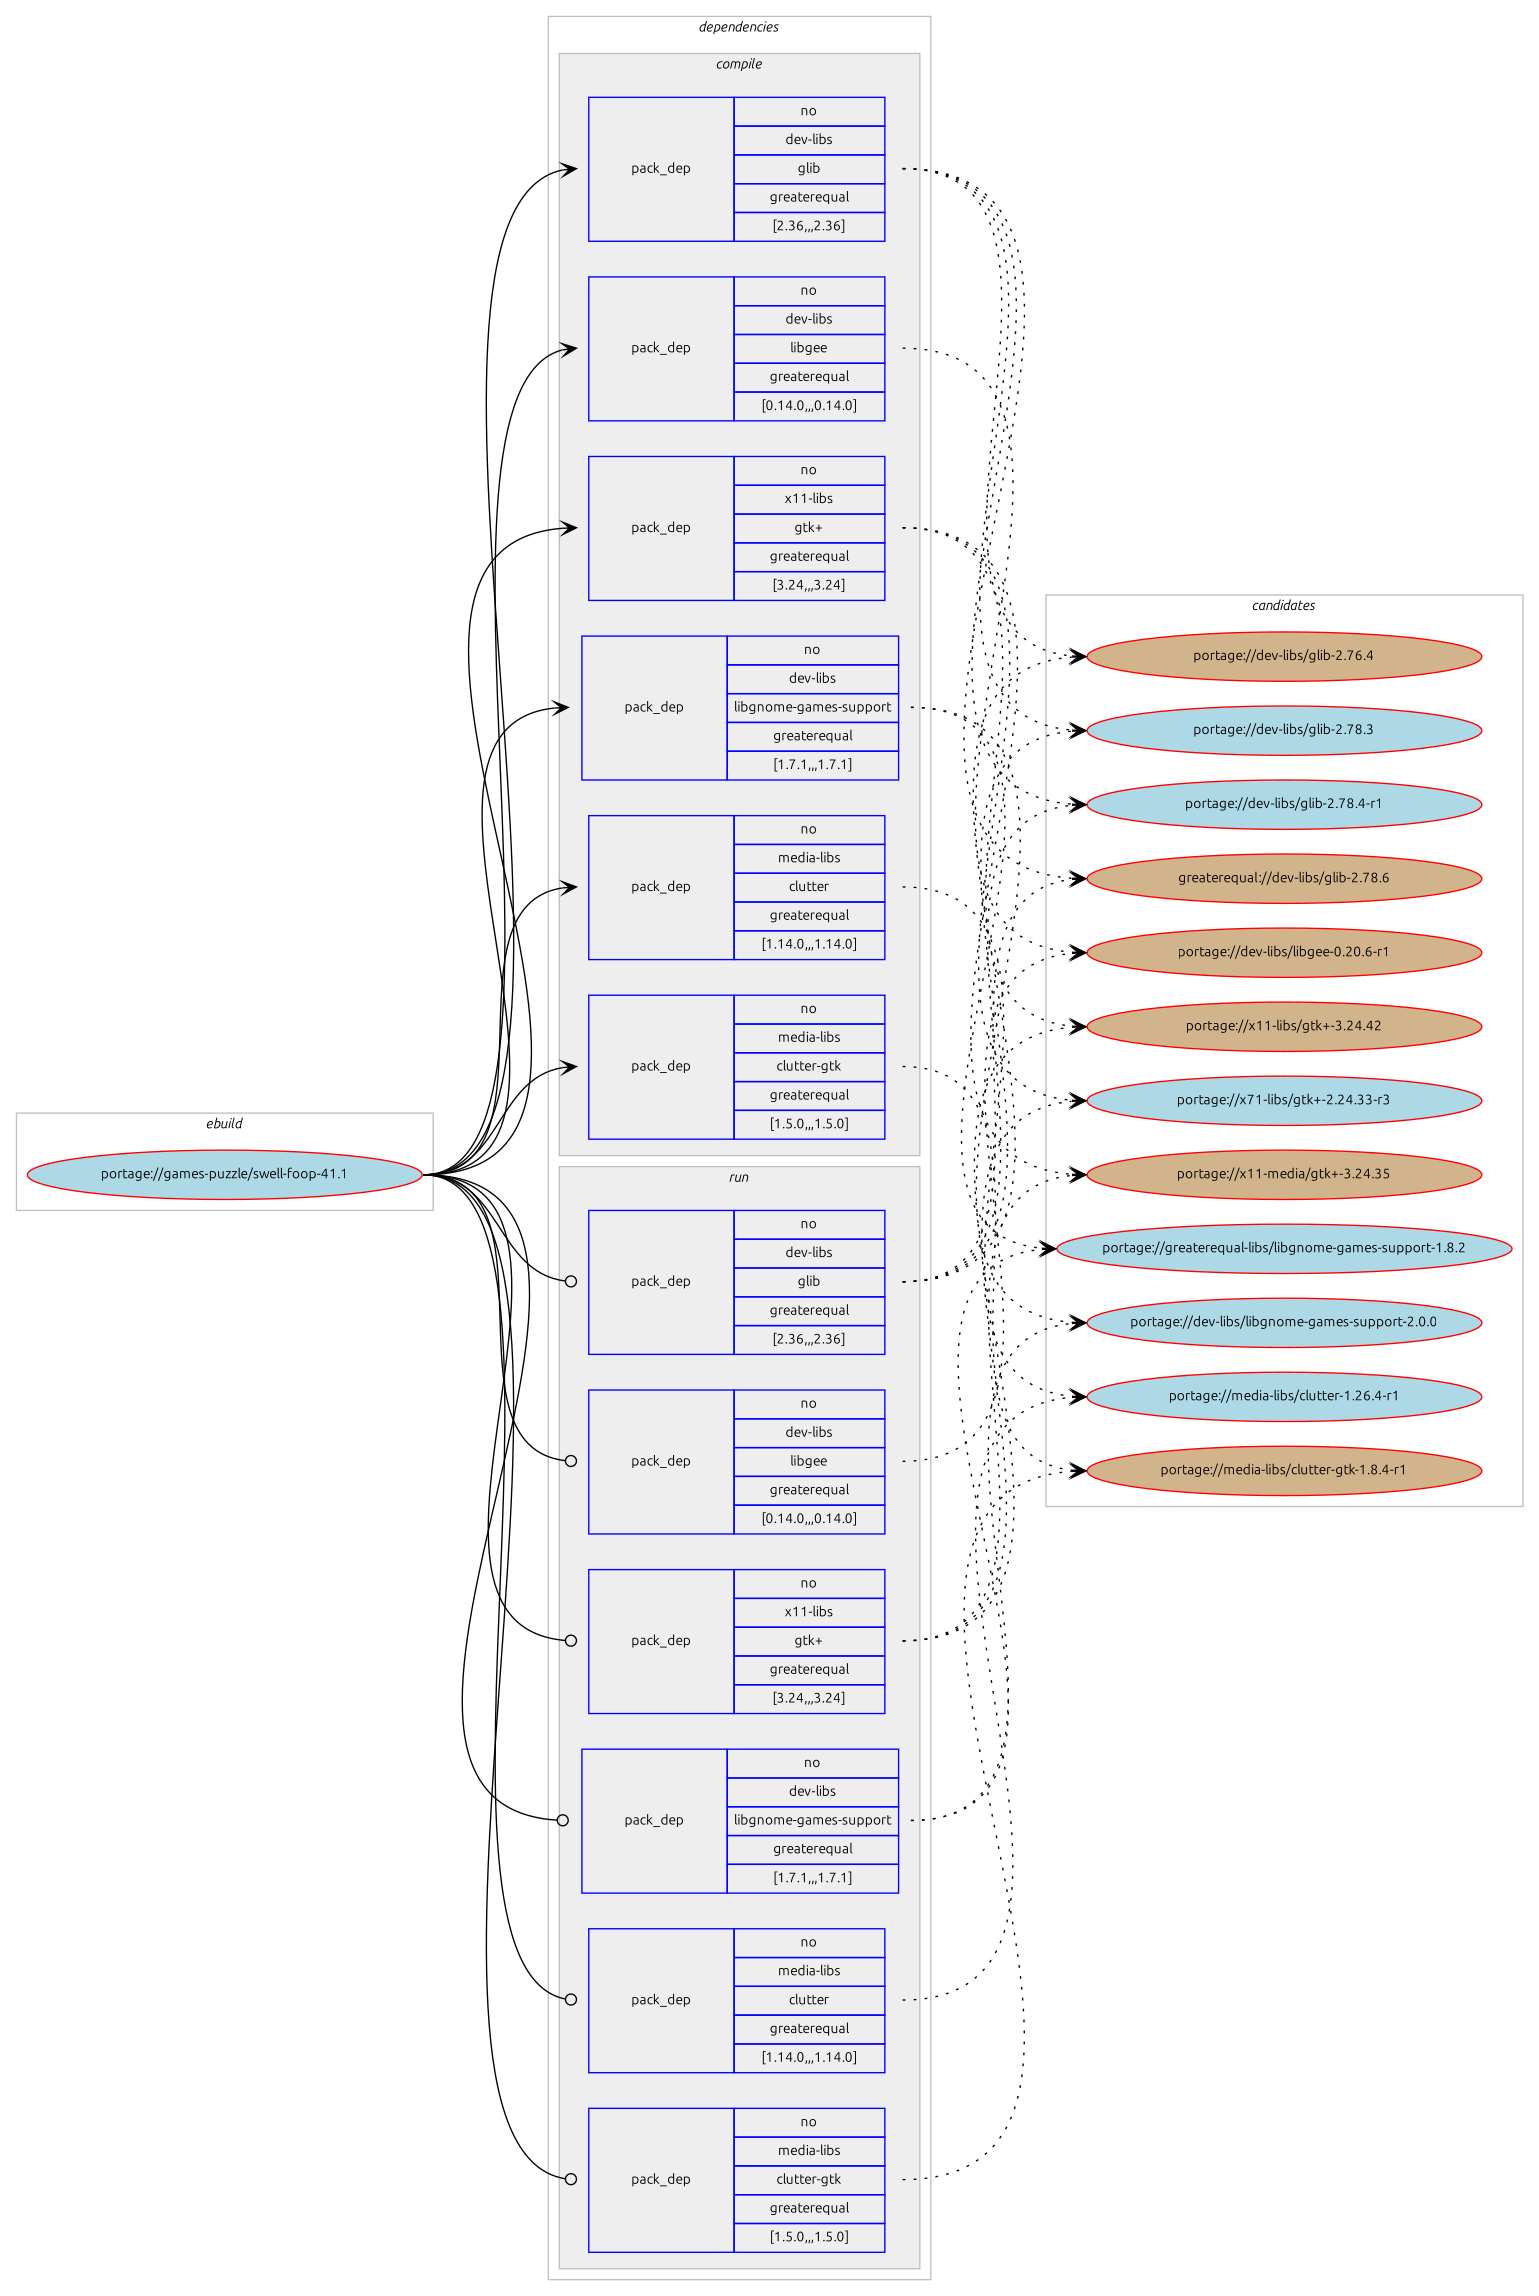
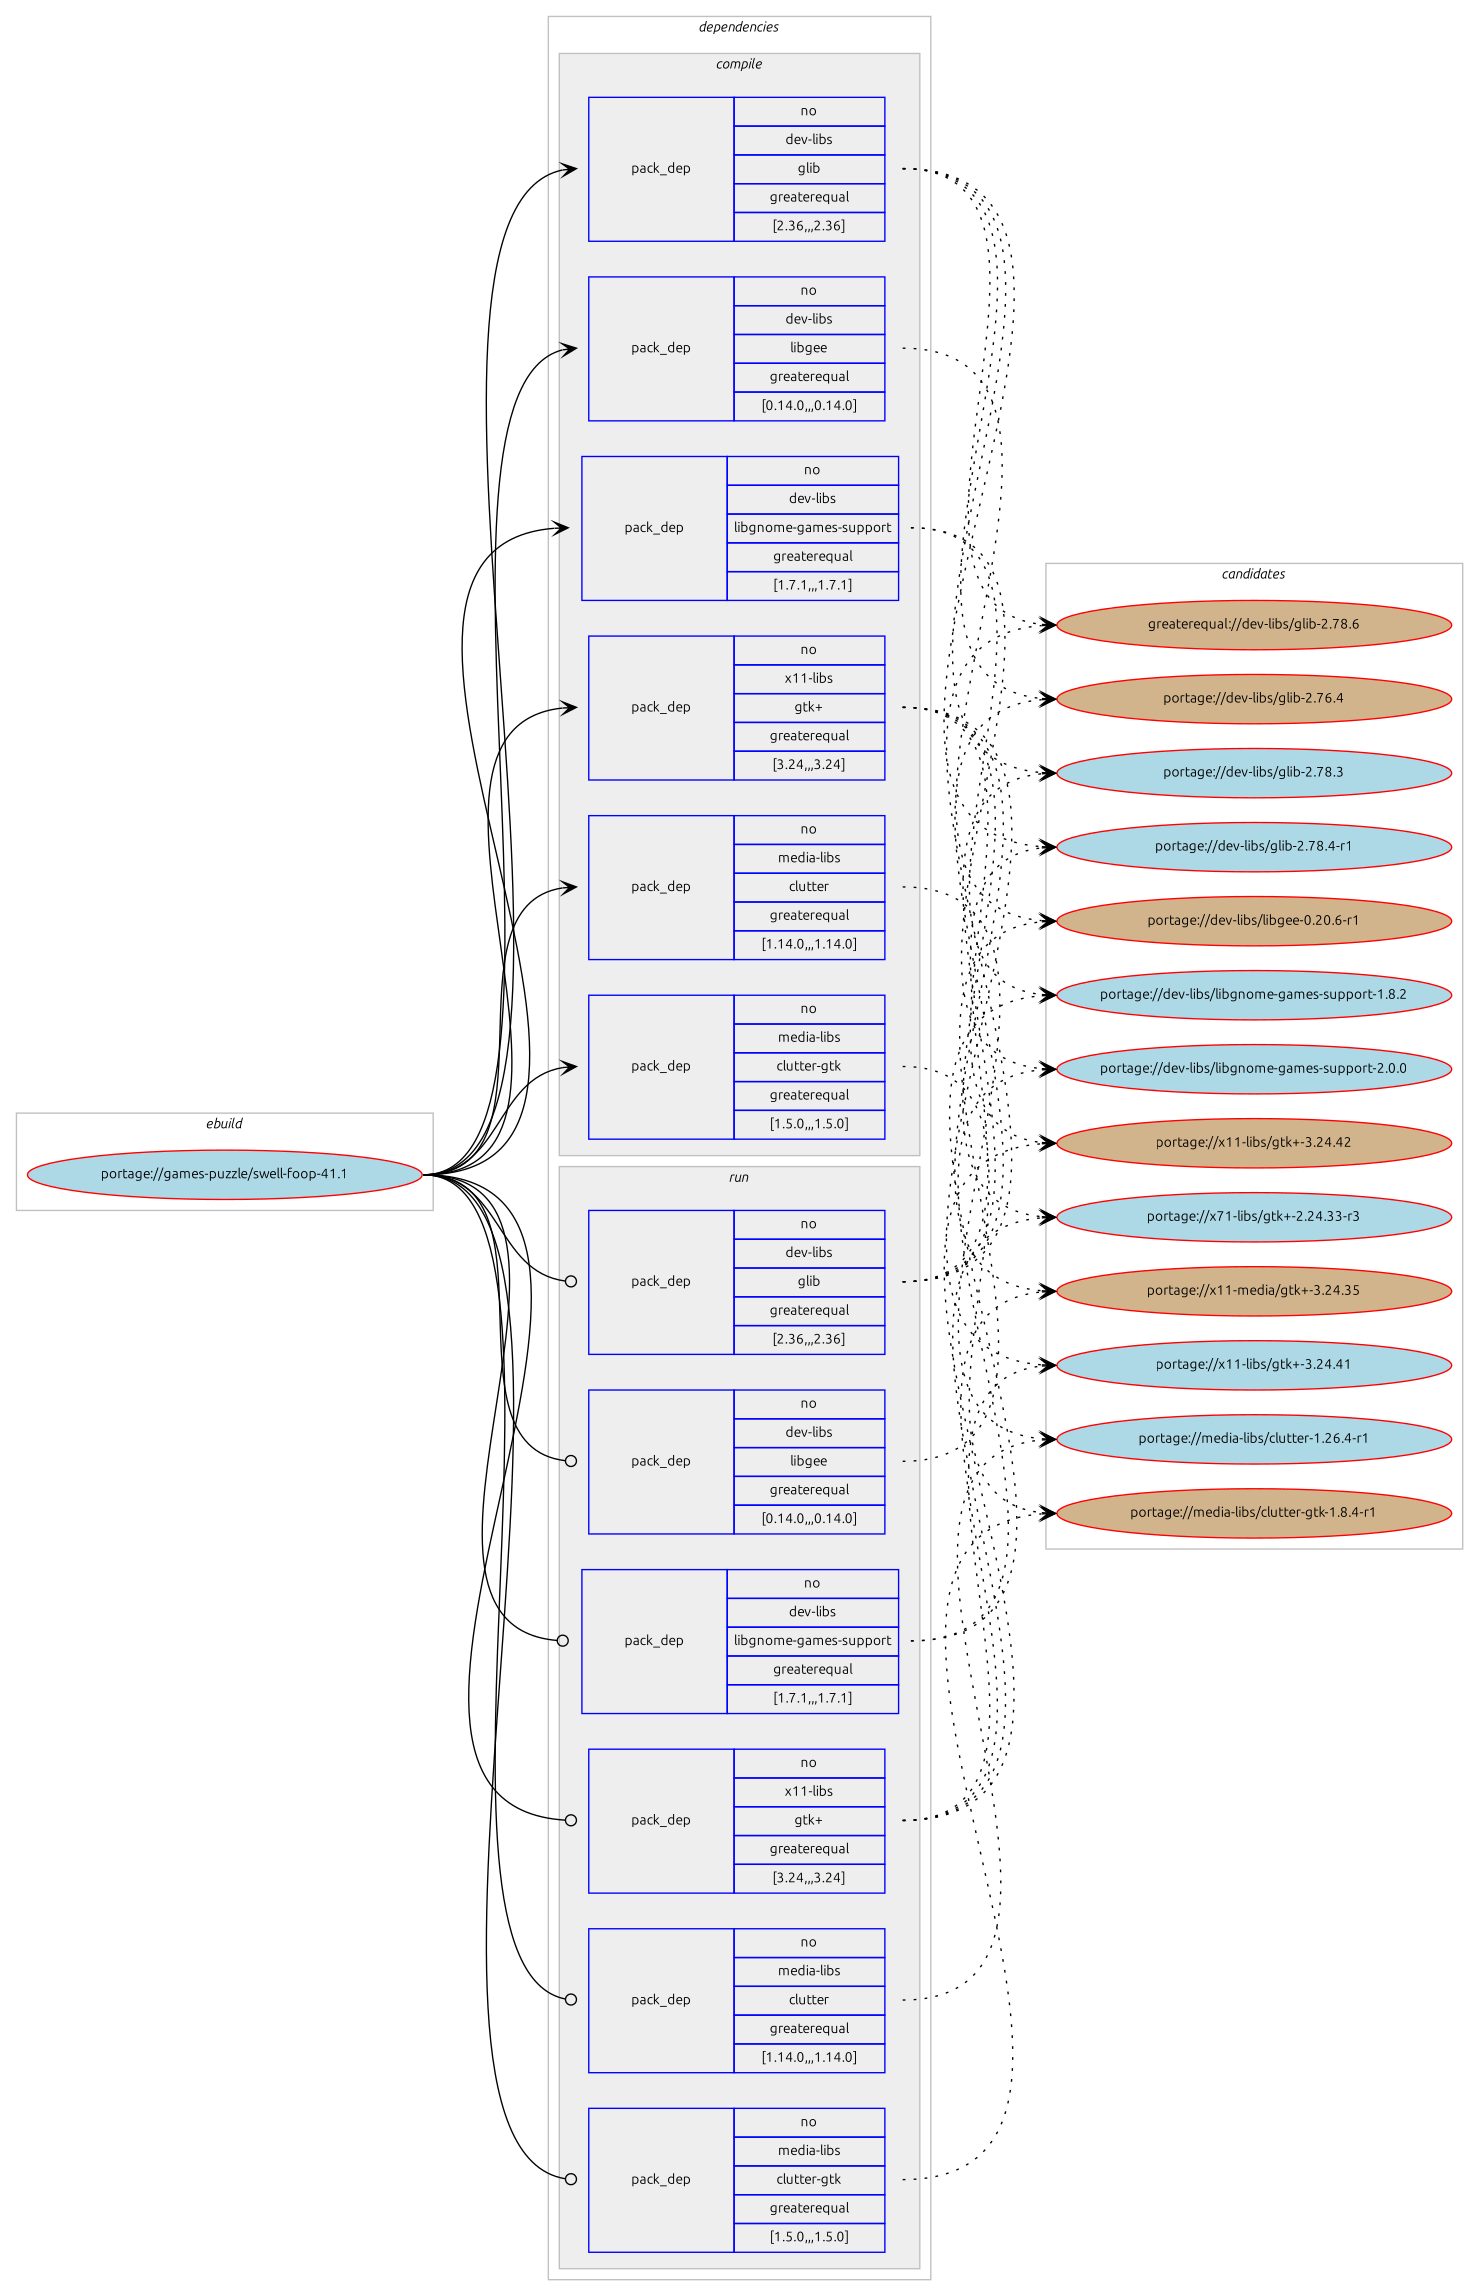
node "portage://greaterequal-libs/libgnome-games-support-1.8.2": label "portage://greaterequal-libs/libgnome-games-support-1.8.2" -> "portage://dev-libs/libgnome-games-support-1.8.2"
node "portage://x11-libs/gtk+-3.24.41": added
